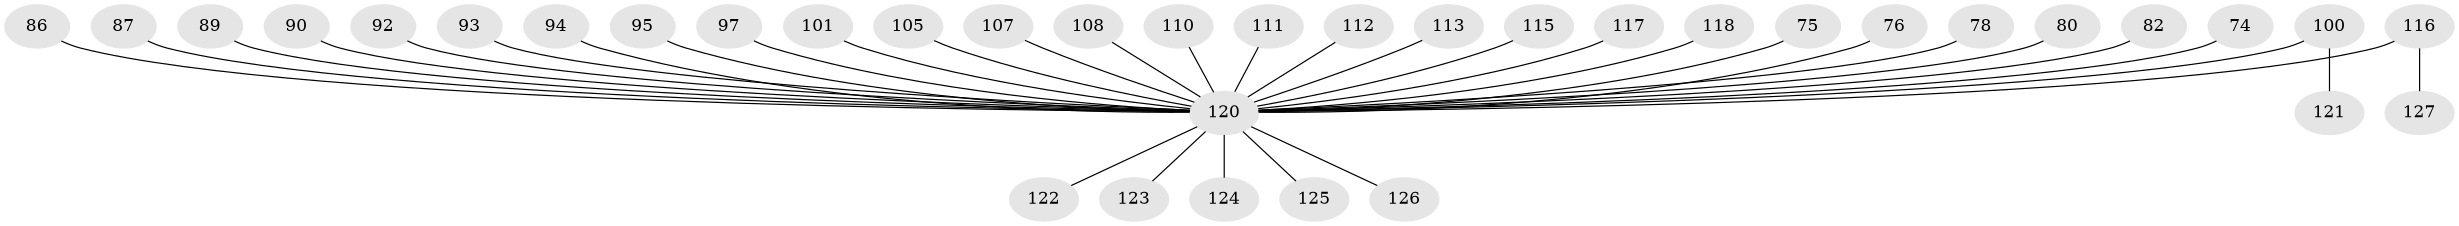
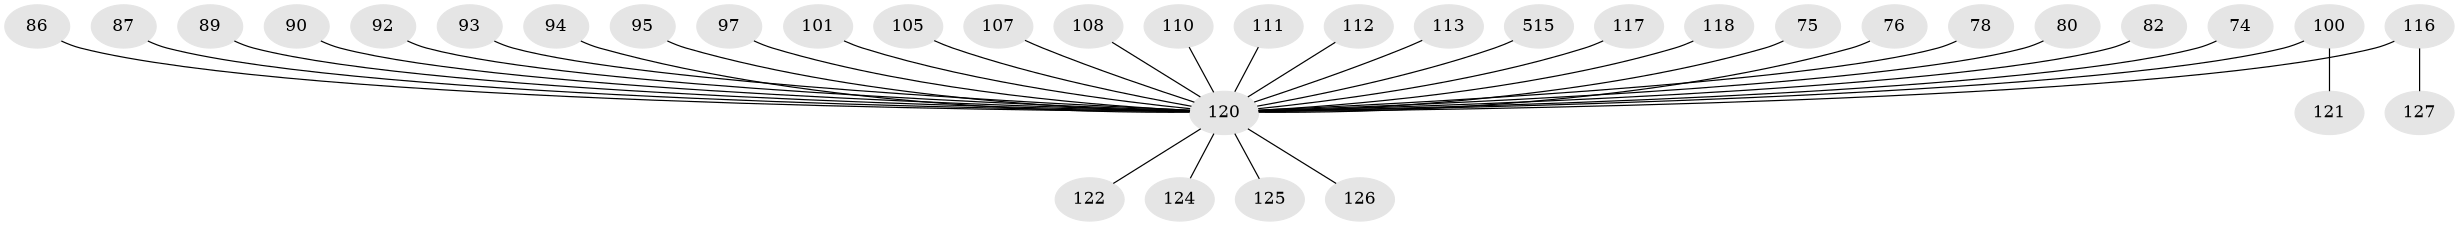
node "115": label "115" -> "515"
node "123": removed
